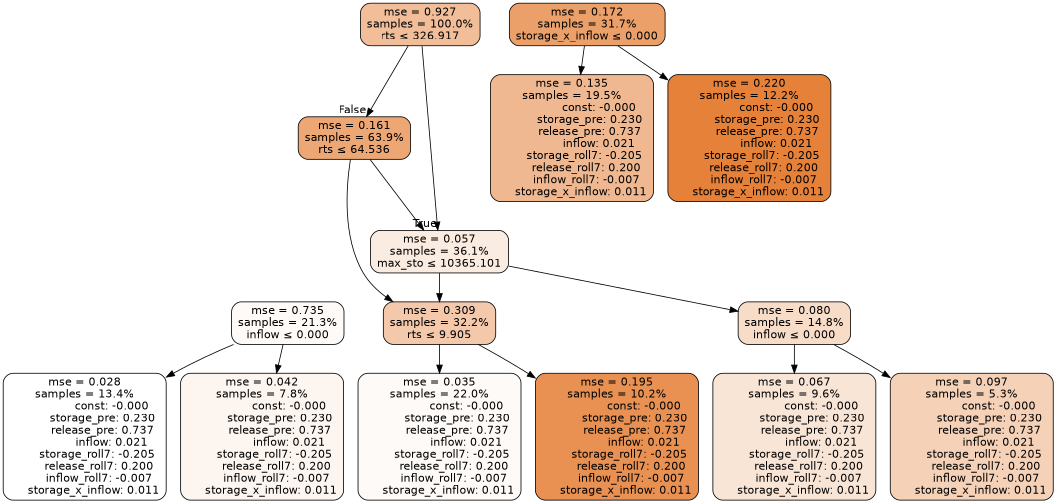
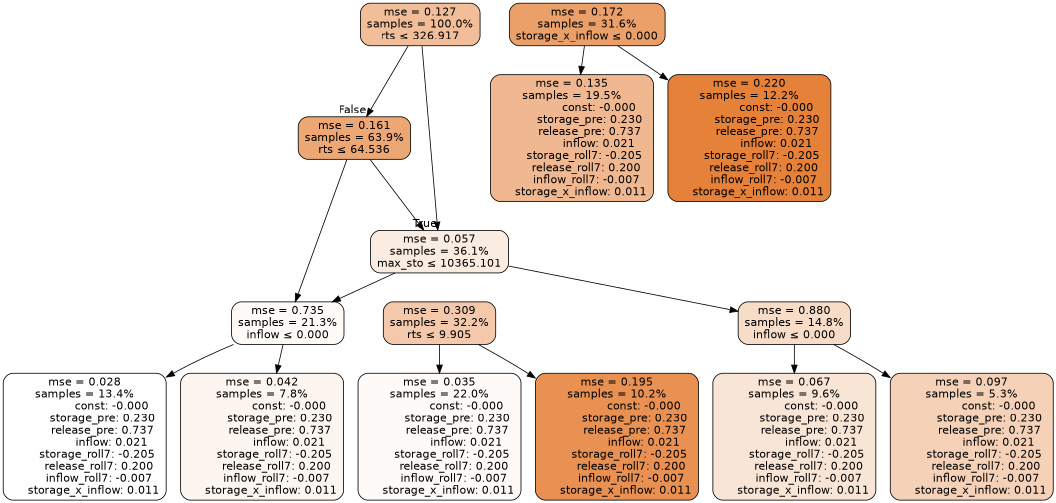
node "mse = 0.927 samples = 100.0% rts ≤ 326.917": label "mse = 0.927 samples = 100.0% rts ≤ 326.917" -> "mse = 0.127 samples = 100.0% rts ≤ 326.917"
node "mse = 0.172 samples = 31.7% storage_x_inflow ≤ 0.000": label "mse = 0.172 samples = 31.7% storage_x_inflow ≤ 0.000" -> "mse = 0.172 samples = 31.6% storage_x_inflow ≤ 0.000"
edge "mse = 0.161 samples = 63.9% rts ≤ 64.536" -> "mse = 0.309 samples = 32.2% rts ≤ 9.905": now "mse = 0.161 samples = 63.9% rts ≤ 64.536" -> "mse = 0.735 samples = 21.3% inflow ≤ 0.000"
edge "mse = 0.057 samples = 36.1% max_sto ≤ 10365.101" -> "mse = 0.309 samples = 32.2% rts ≤ 9.905": now "mse = 0.057 samples = 36.1% max_sto ≤ 10365.101" -> "mse = 0.735 samples = 21.3% inflow ≤ 0.000"
node "mse = 0.080 samples = 14.8% inflow ≤ 0.000": label "mse = 0.080 samples = 14.8% inflow ≤ 0.000" -> "mse = 0.880 samples = 14.8% inflow ≤ 0.000"
